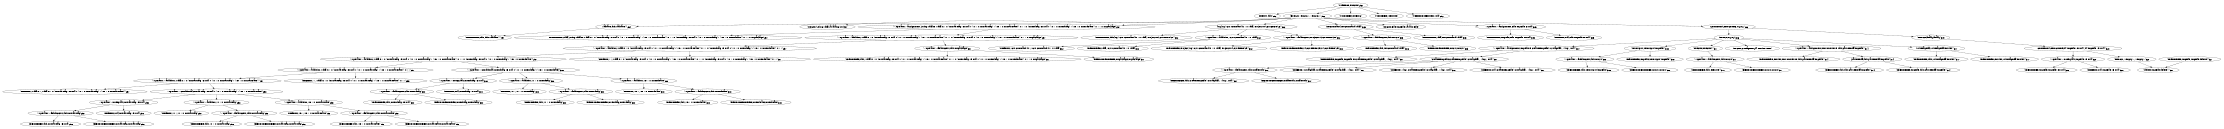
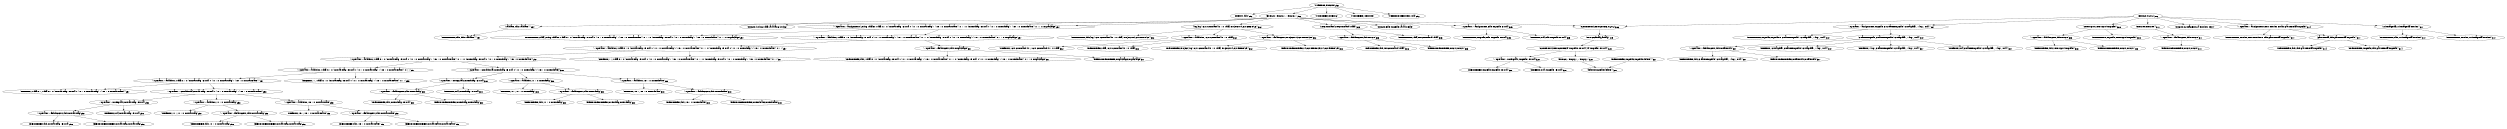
edge "(CONTROL_STRUCTURE,try,try)" -> "(BLOCK,try,try)": reversed
node "(IDENTIFIER,this,execute())": removed
